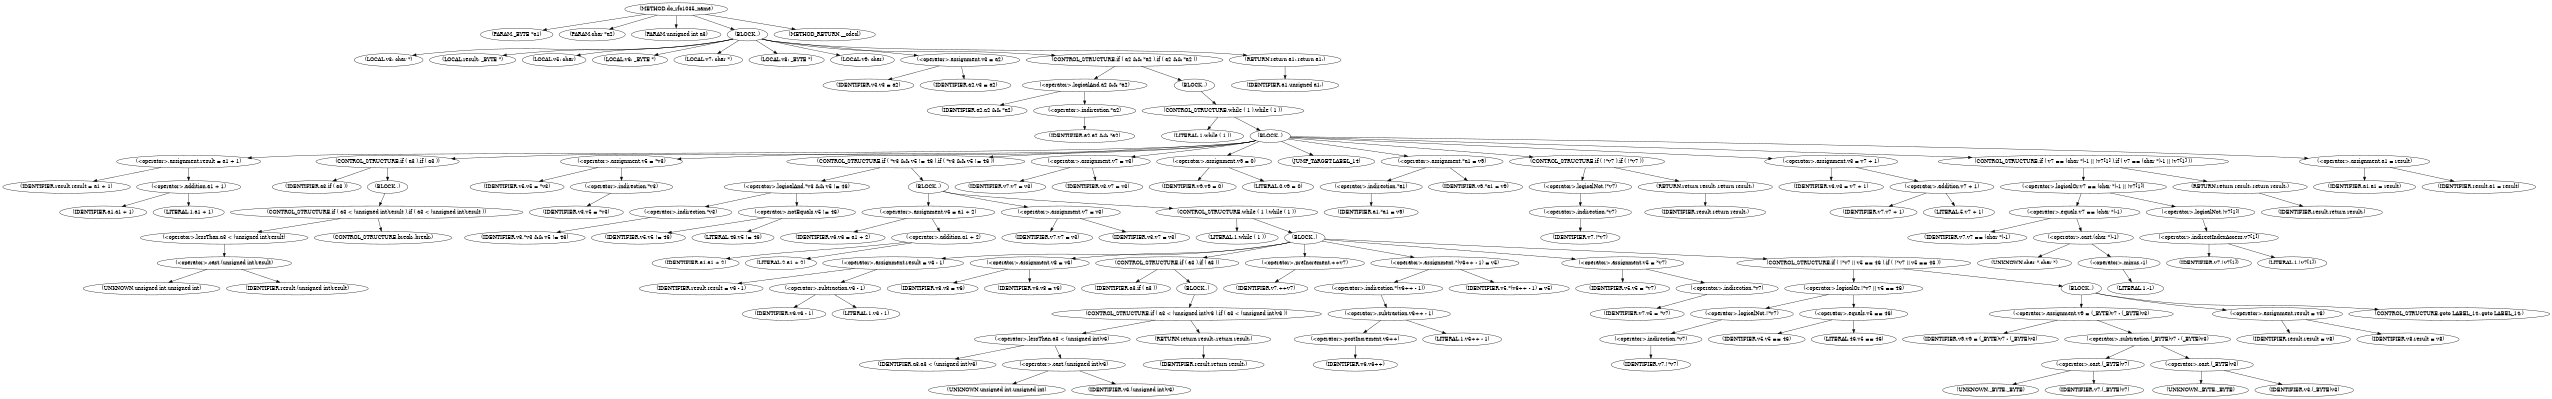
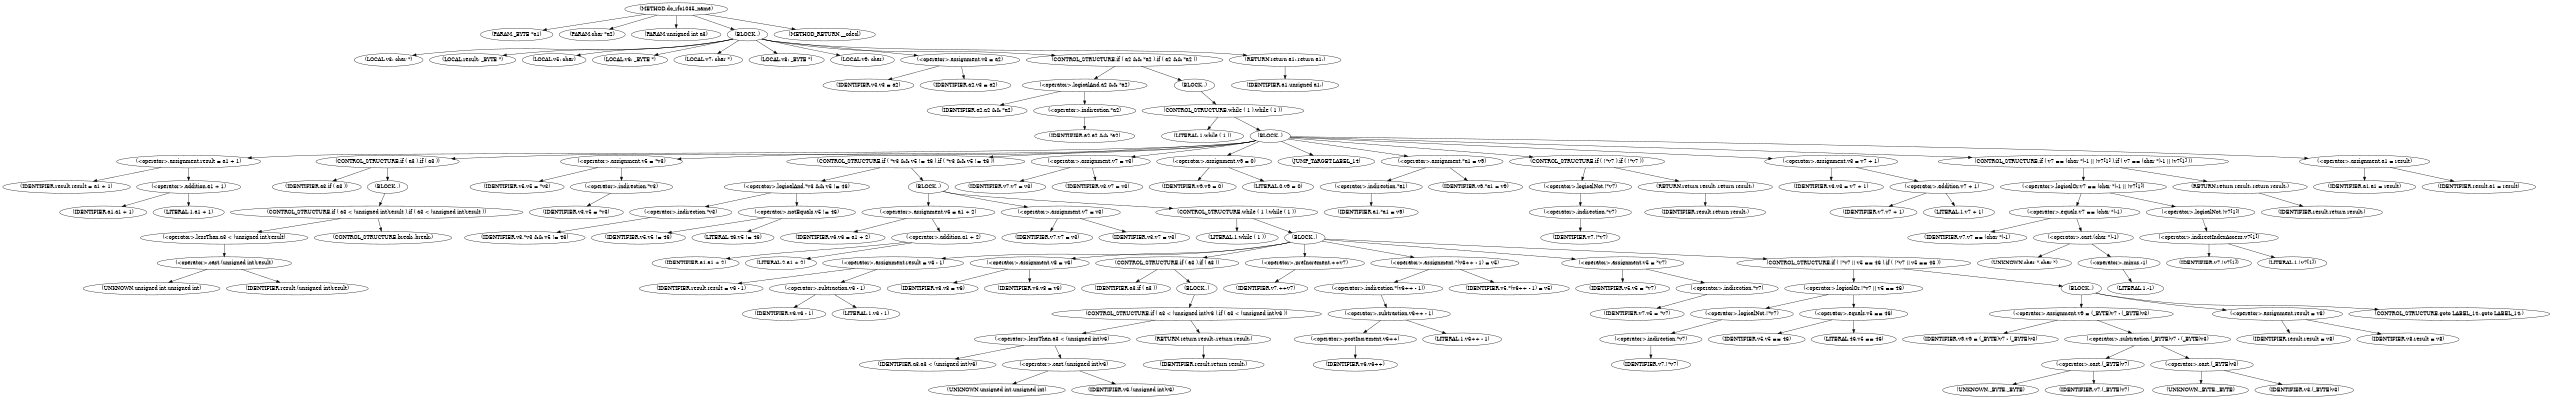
node "(LITERAL,5,v7 + 1)": label "(LITERAL,5,v7 + 1)" -> "(LITERAL,1,v7 + 1)"
